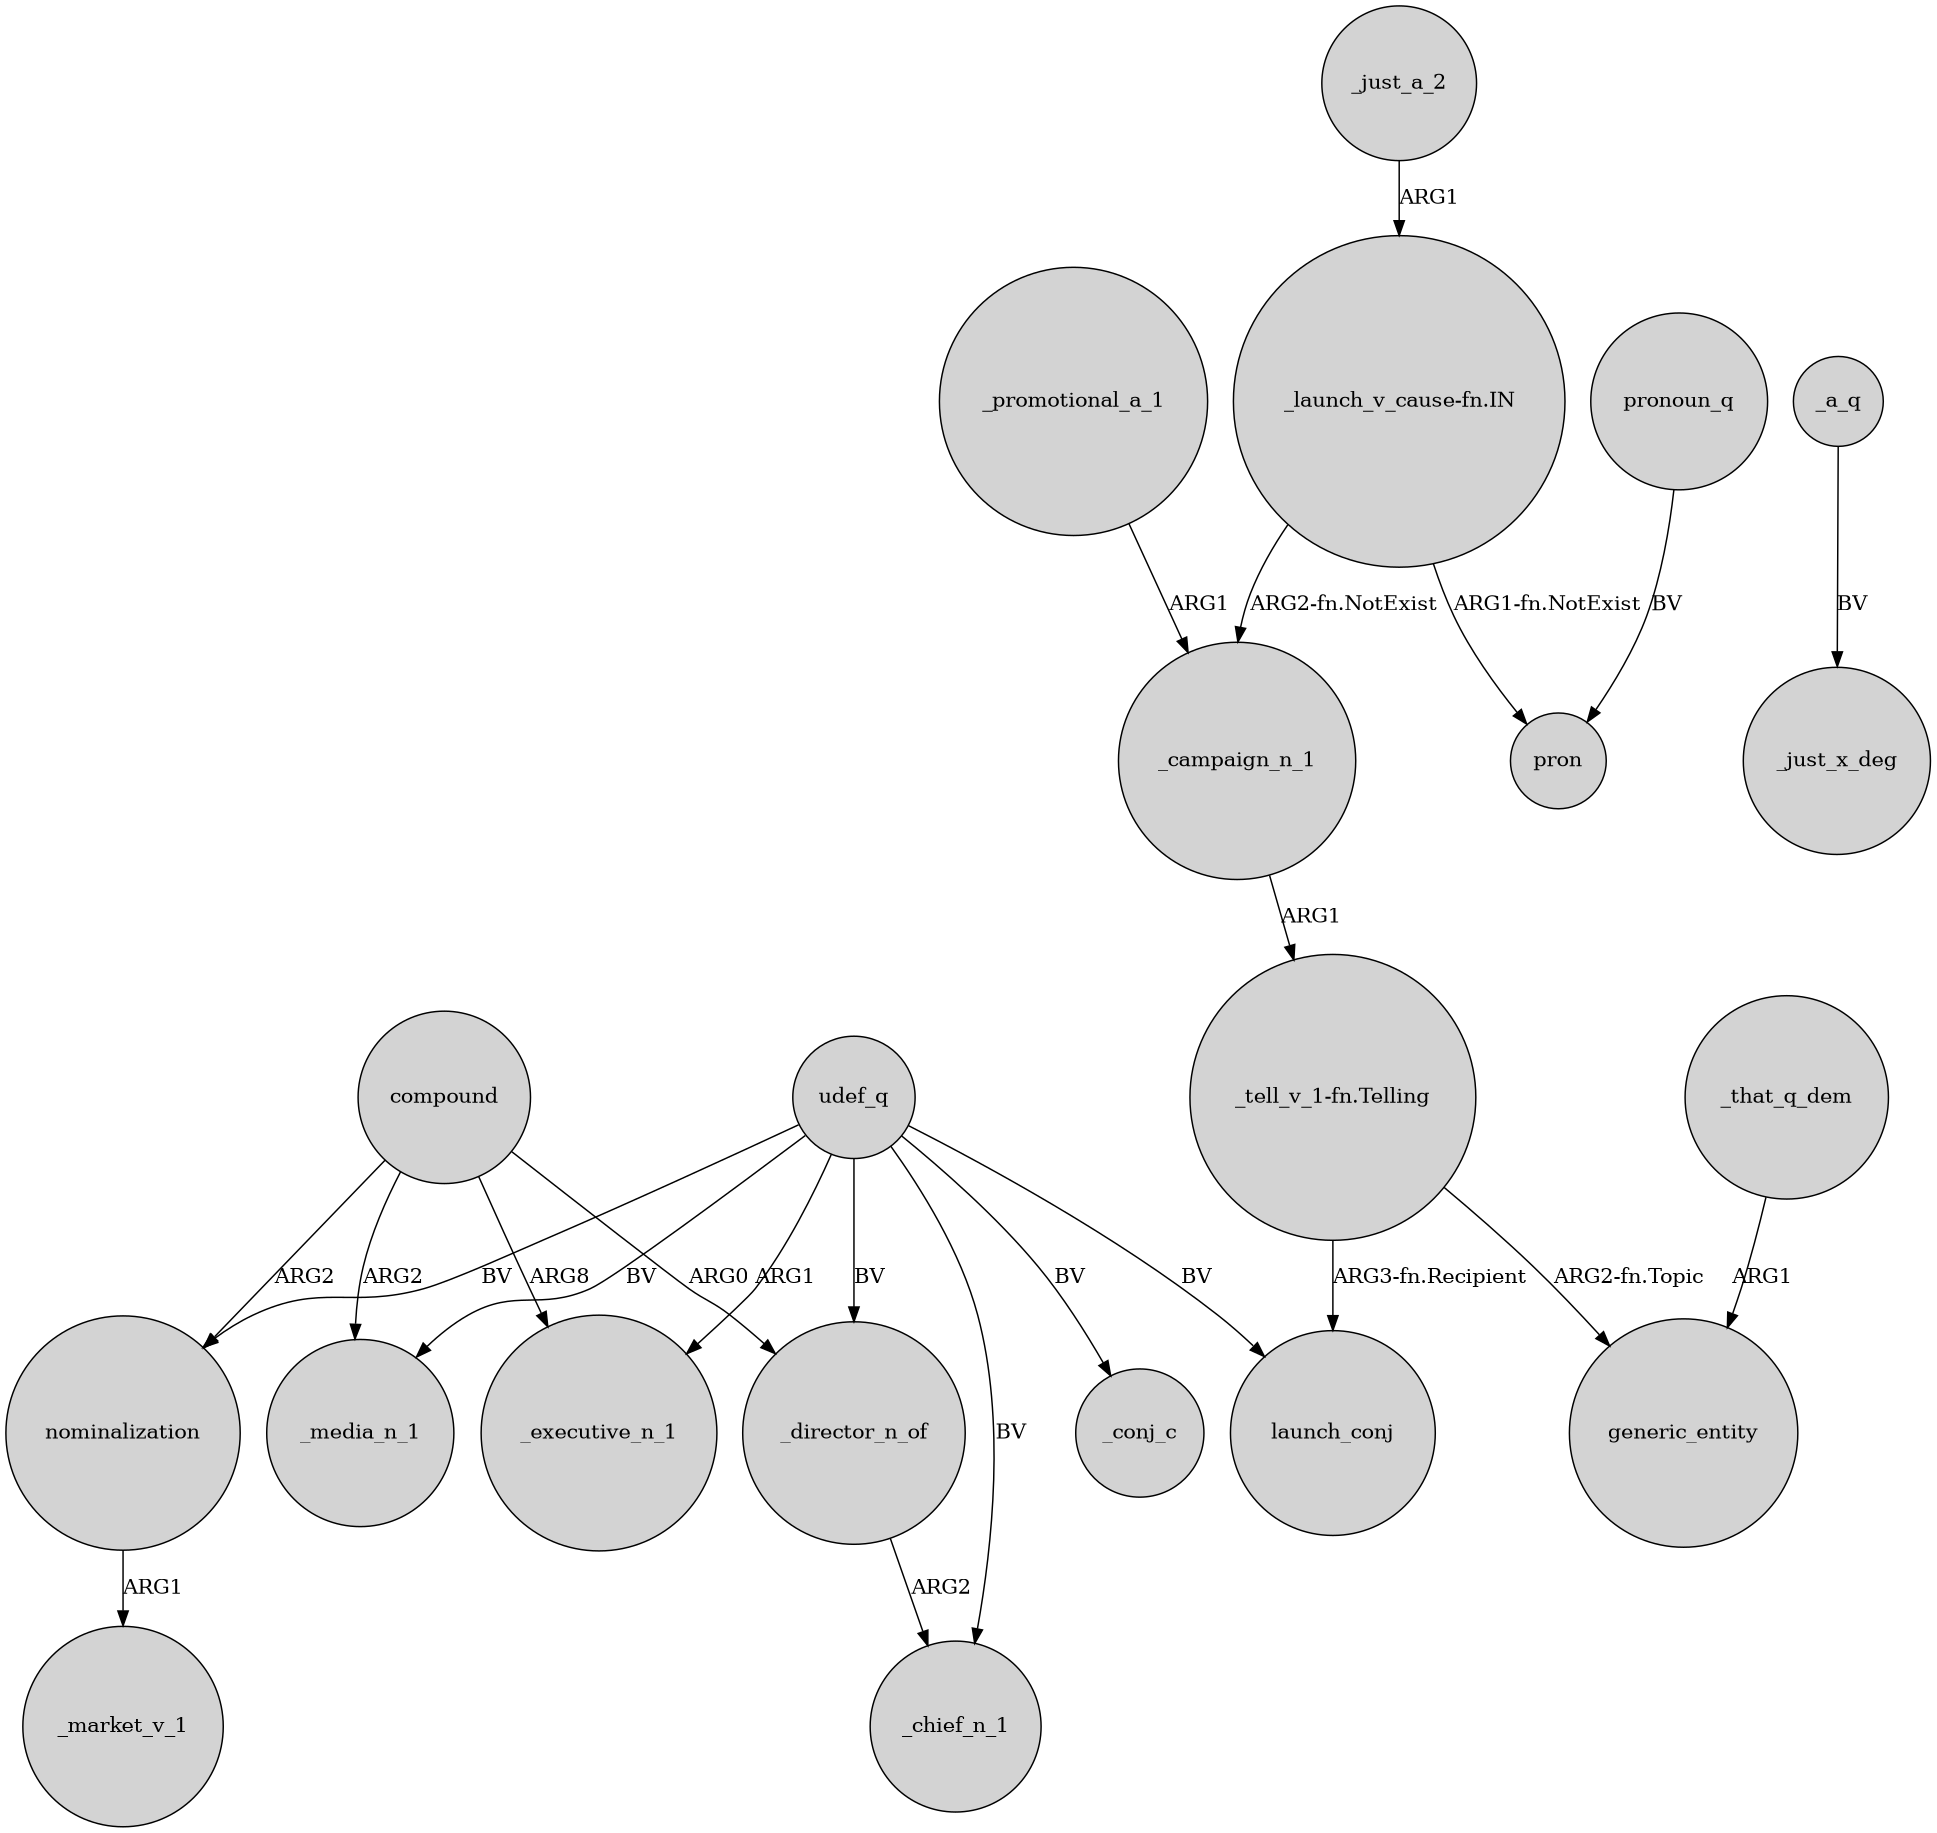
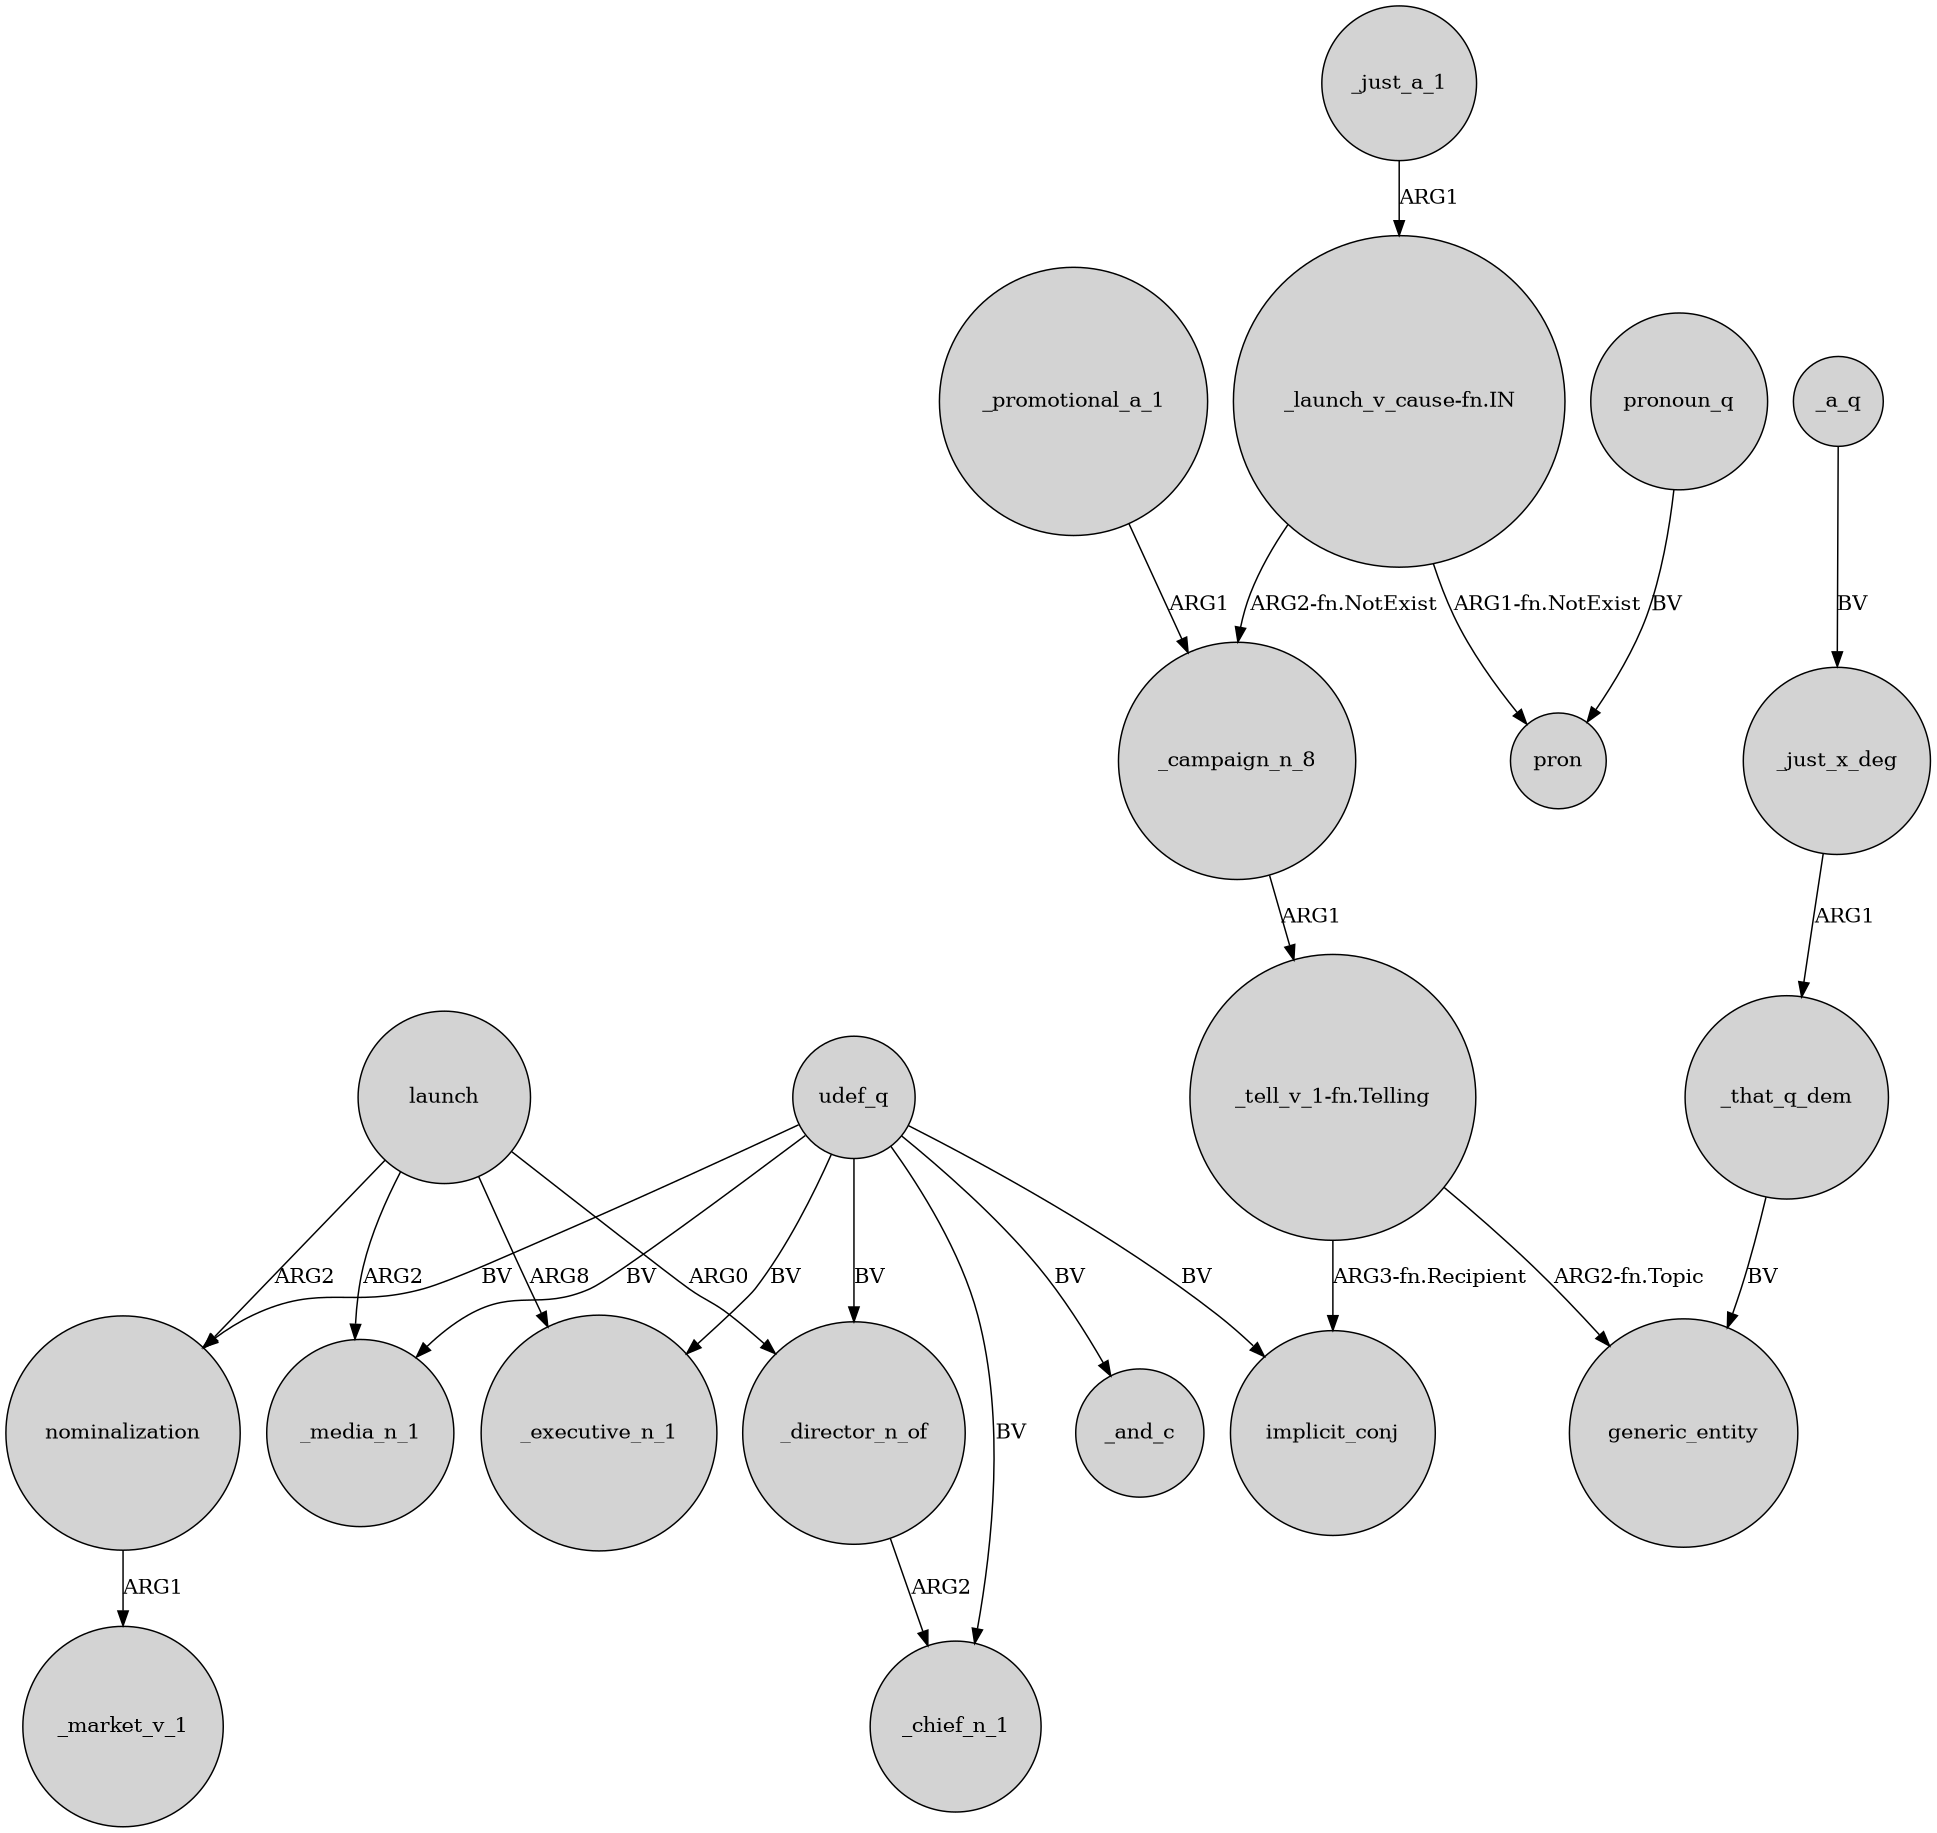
node "_just_a_2": label "_just_a_2" -> "_just_a_1"
node "_campaign_n_1": label "_campaign_n_1" -> "_campaign_n_8"
edge "_just_x_deg" -> "_that_q_dem": added, label "ARG1"
node "compound": label "compound" -> "launch"
edge "udef_q" -> "_executive_n_1": label "ARG1" -> "BV"
edge "_that_q_dem" -> "generic_entity": label "ARG1" -> "BV"
node "_conj_c": label "_conj_c" -> "_and_c"
node "launch_conj": label "launch_conj" -> "implicit_conj"
